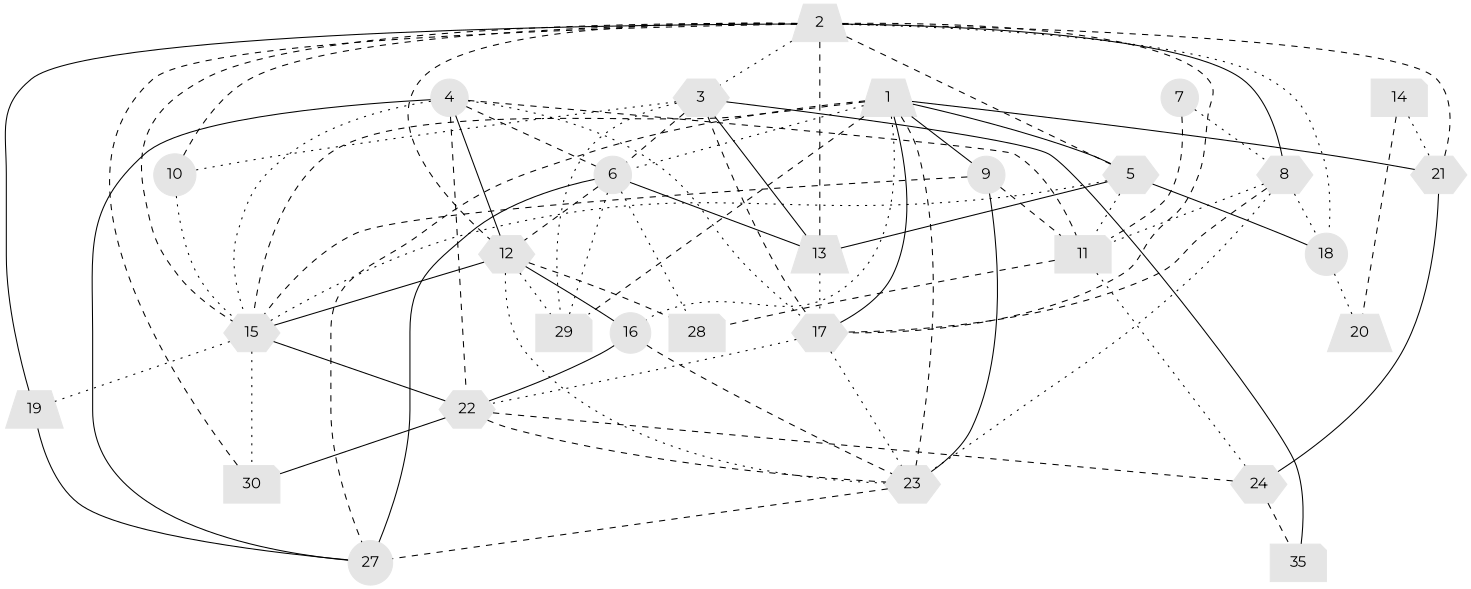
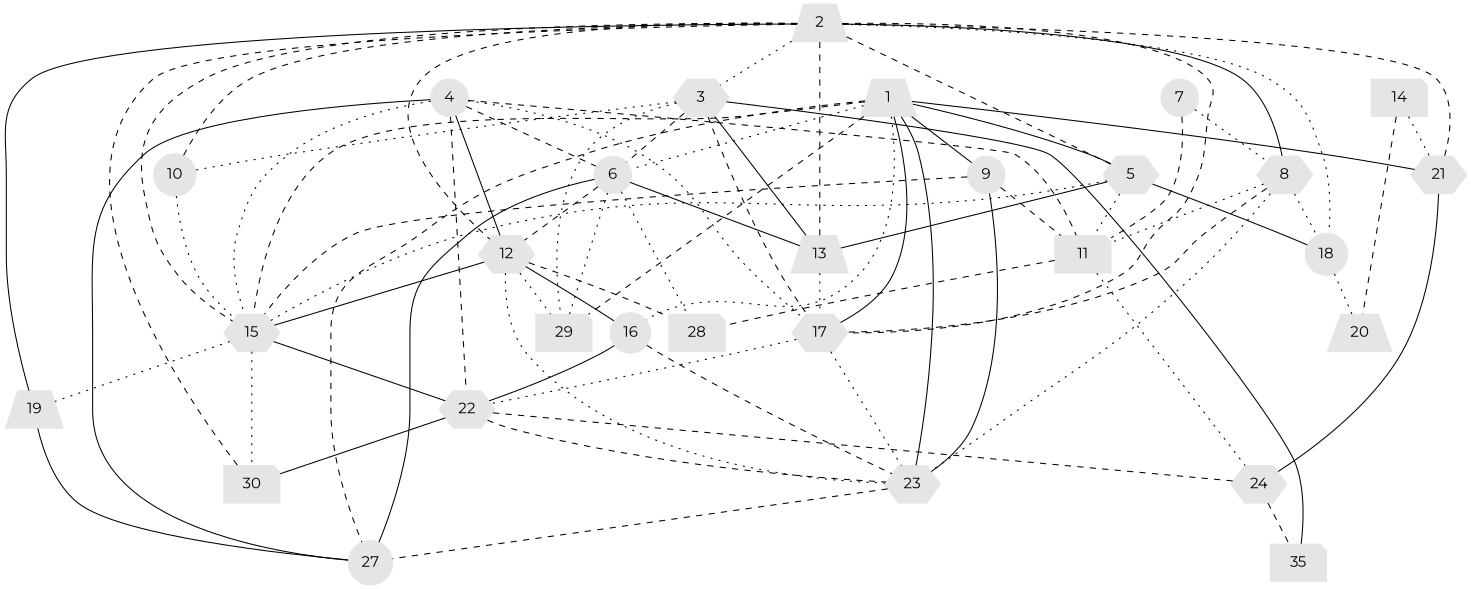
edge "1" -- "23": style dashed -> solid
